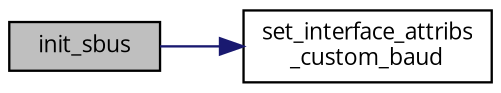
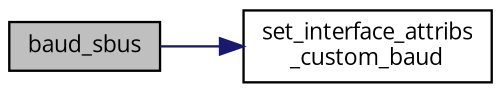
node "init_sbus": label "init_sbus" -> "baud_sbus"
